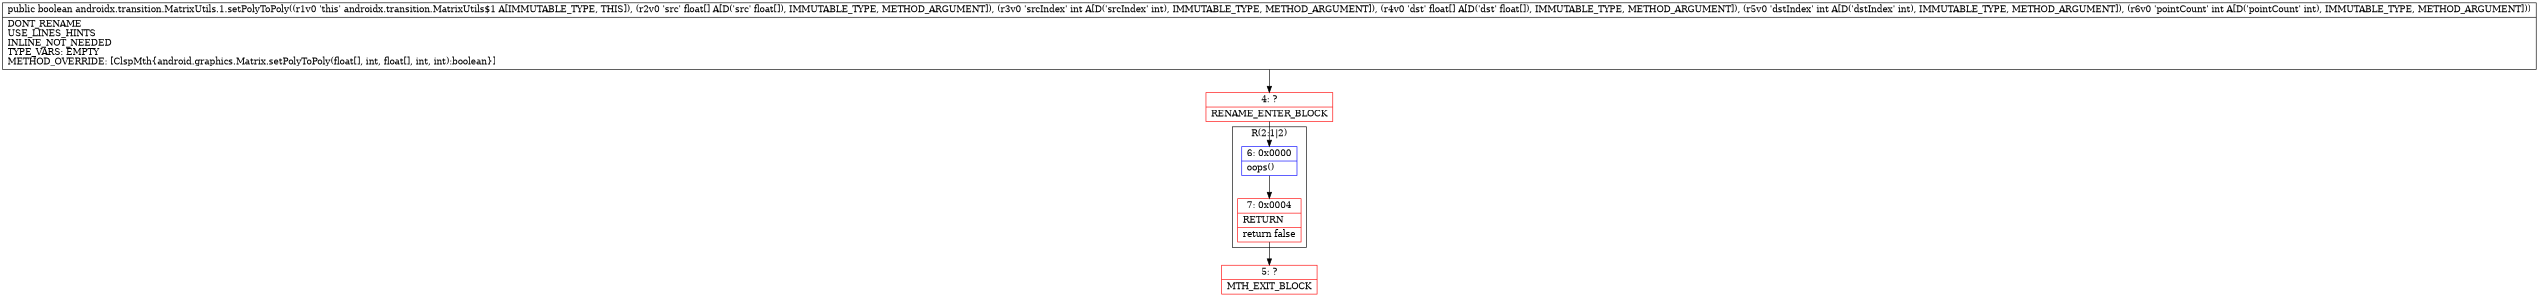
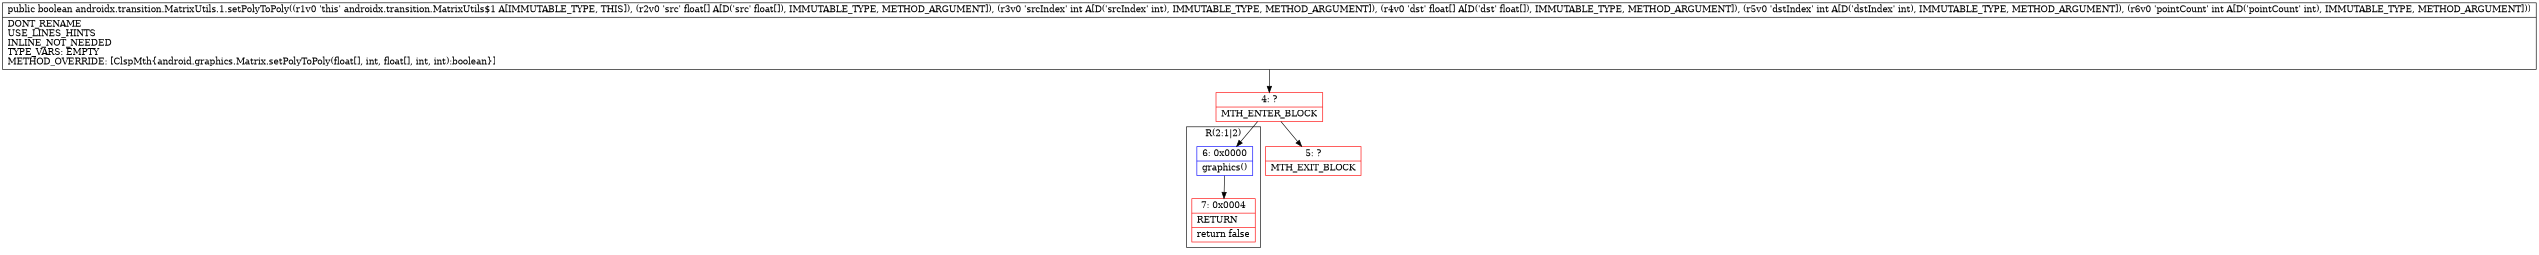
node "4: ?": text "RENAME_ENTER_BLOCK" -> "MTH_ENTER_BLOCK"
node "6: 0x0000": text "oops()" -> "graphics()"
edge "7: 0x0004" -> "5: ?": now "4: ?" -> "5: ?"
